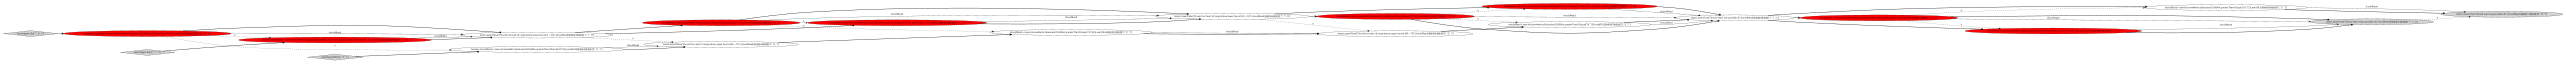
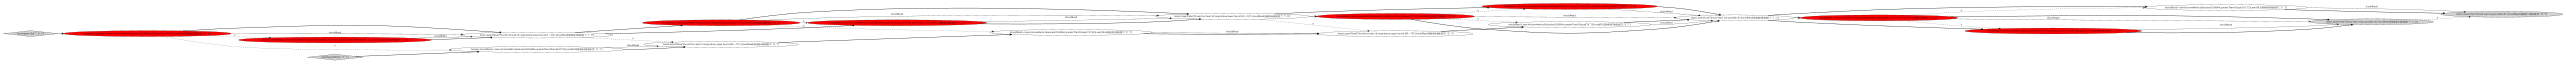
node "testIntegerLtEq['0', '1', '0']": removed
